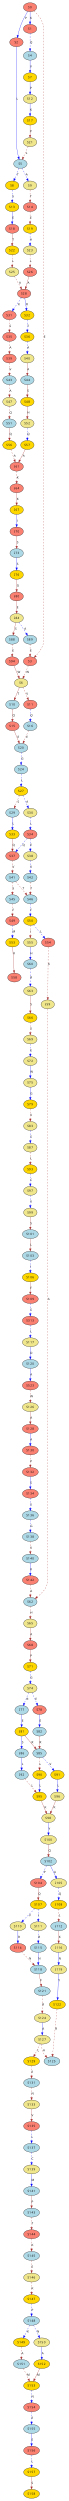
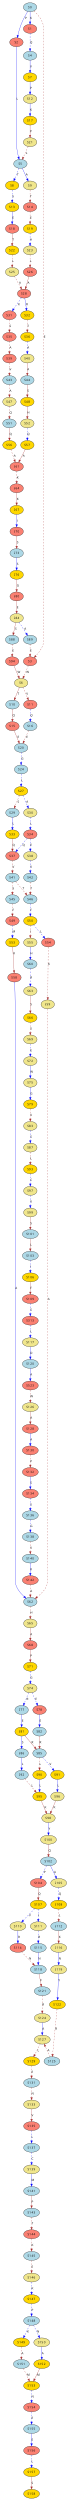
node "S0": fillcolor salmon -> lightblue
edge "S5" -> "S9": style dashed -> solid
edge "S32" -> "S36": color blue -> brown
edge "S58" -> "S62": added, label "A"
edge "S127" -> "S125": reversed
edge "S146" -> "S147": color brown -> blue
